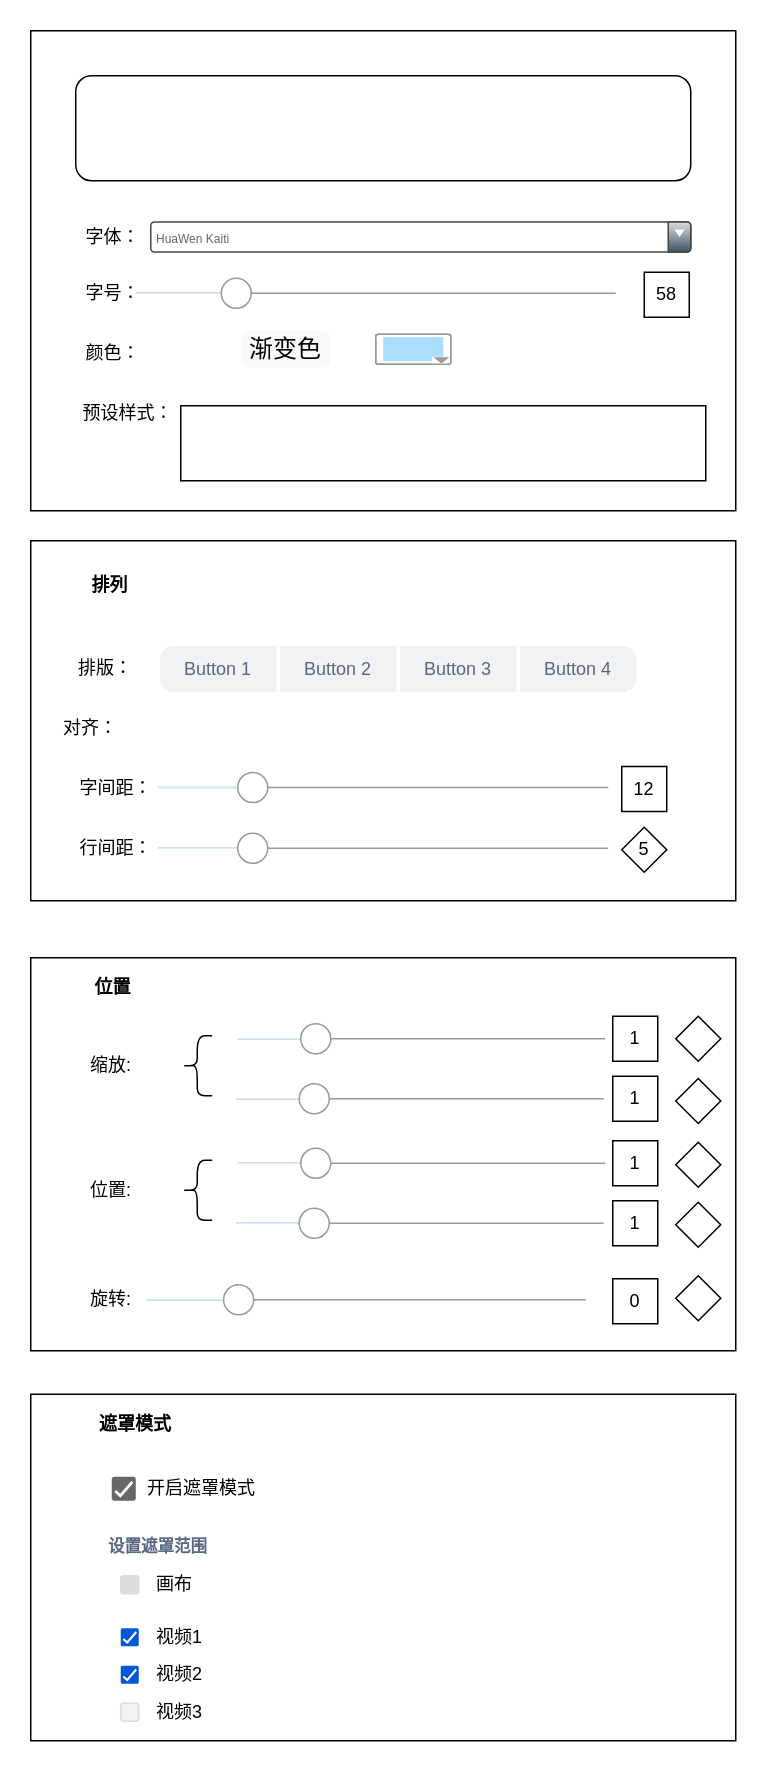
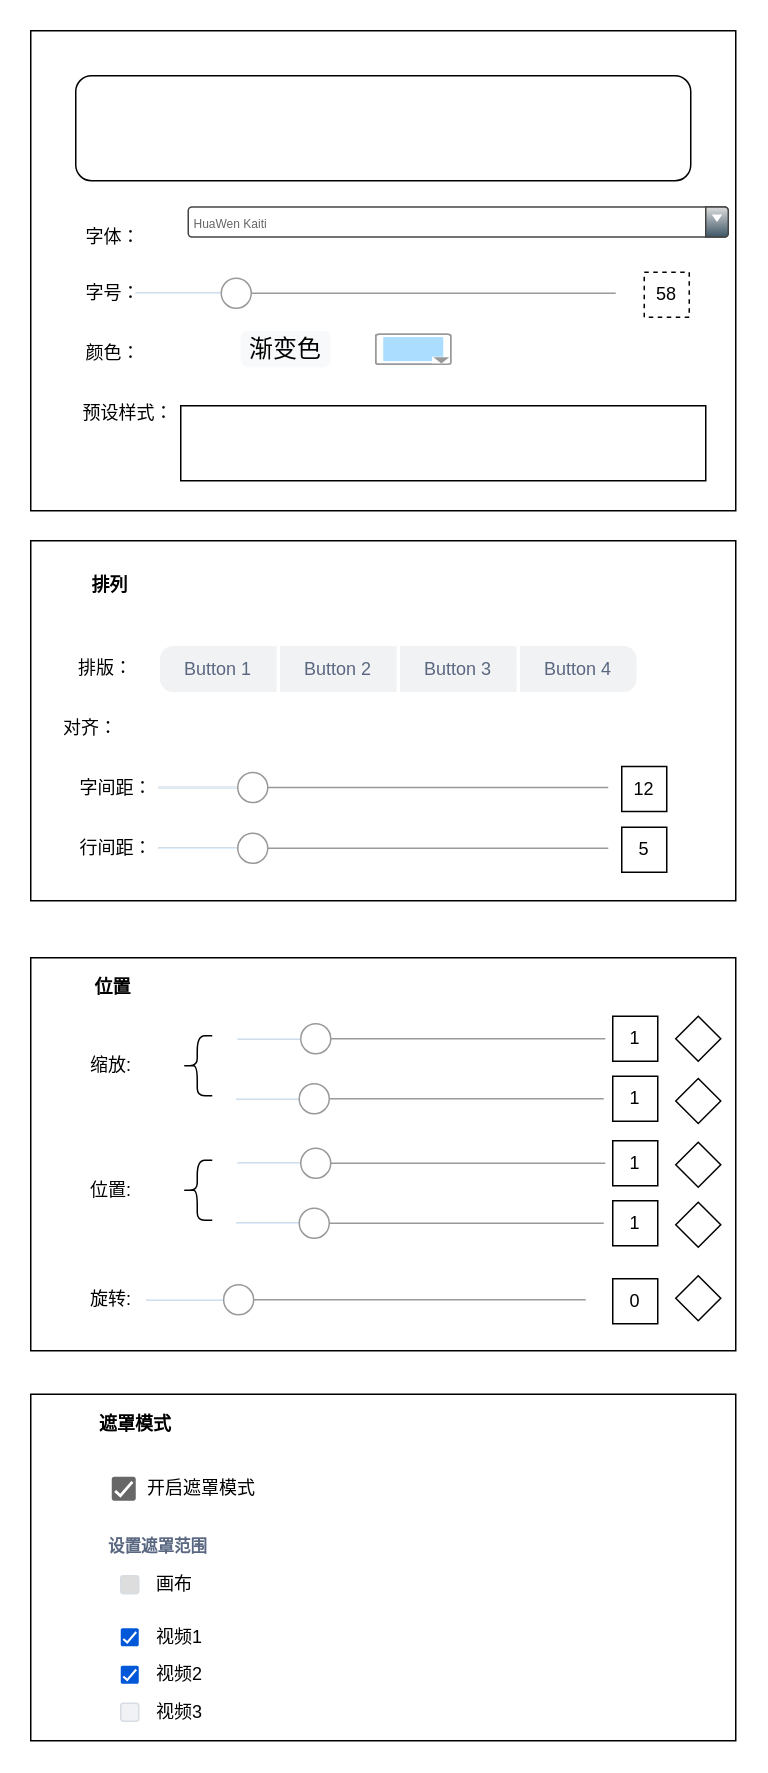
node "HuaWen Kaiti": moved (421, 237) -> (458, 222)
node "58": style solid -> dashed
node "5": shape diamond -> rectangle
